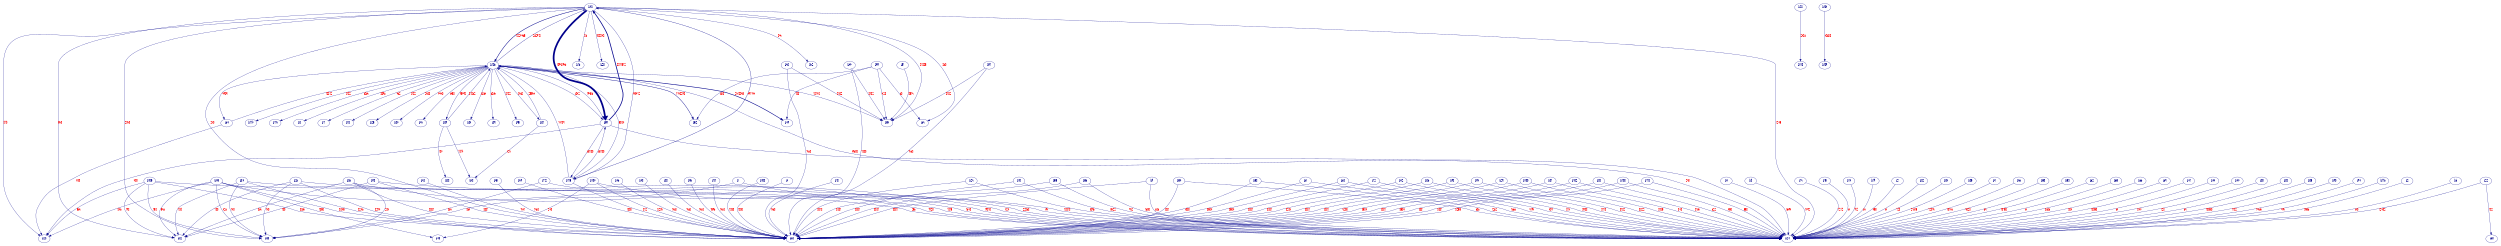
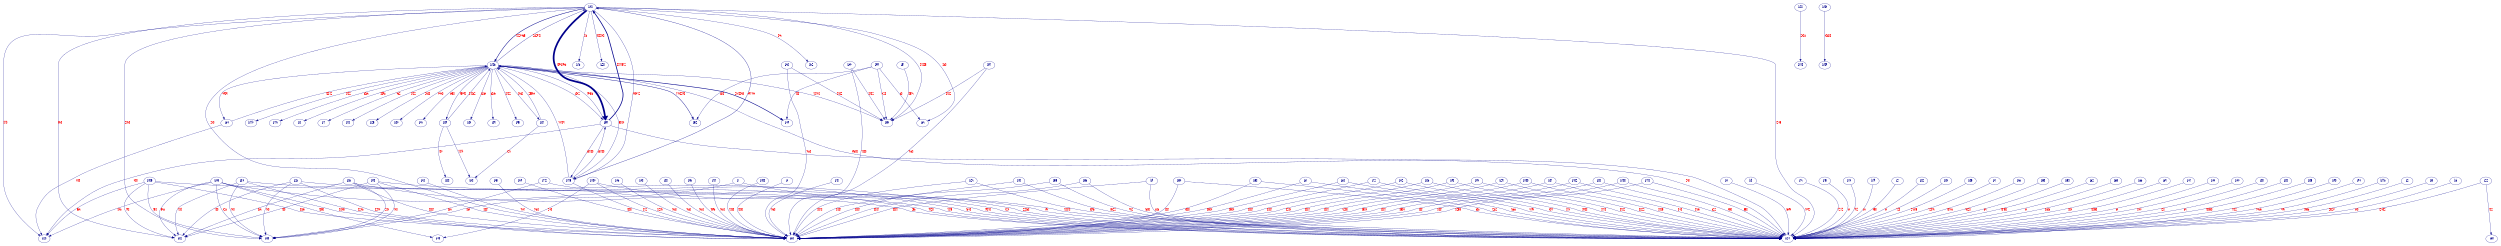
node "D5": added
edge "D98" -> "D30": added, label "140"
